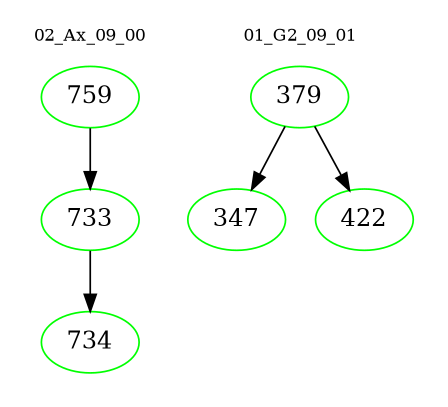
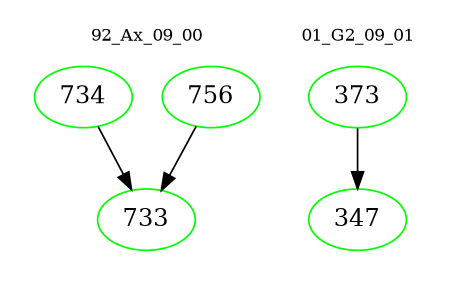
cluster "02_Ax_09_00": label "02_Ax_09_00" -> "92_Ax_09_00"
node "759": label "759" -> "756"
node "379": label "379" -> "373"
node "422": removed
edge "733" -> "734": reversed
